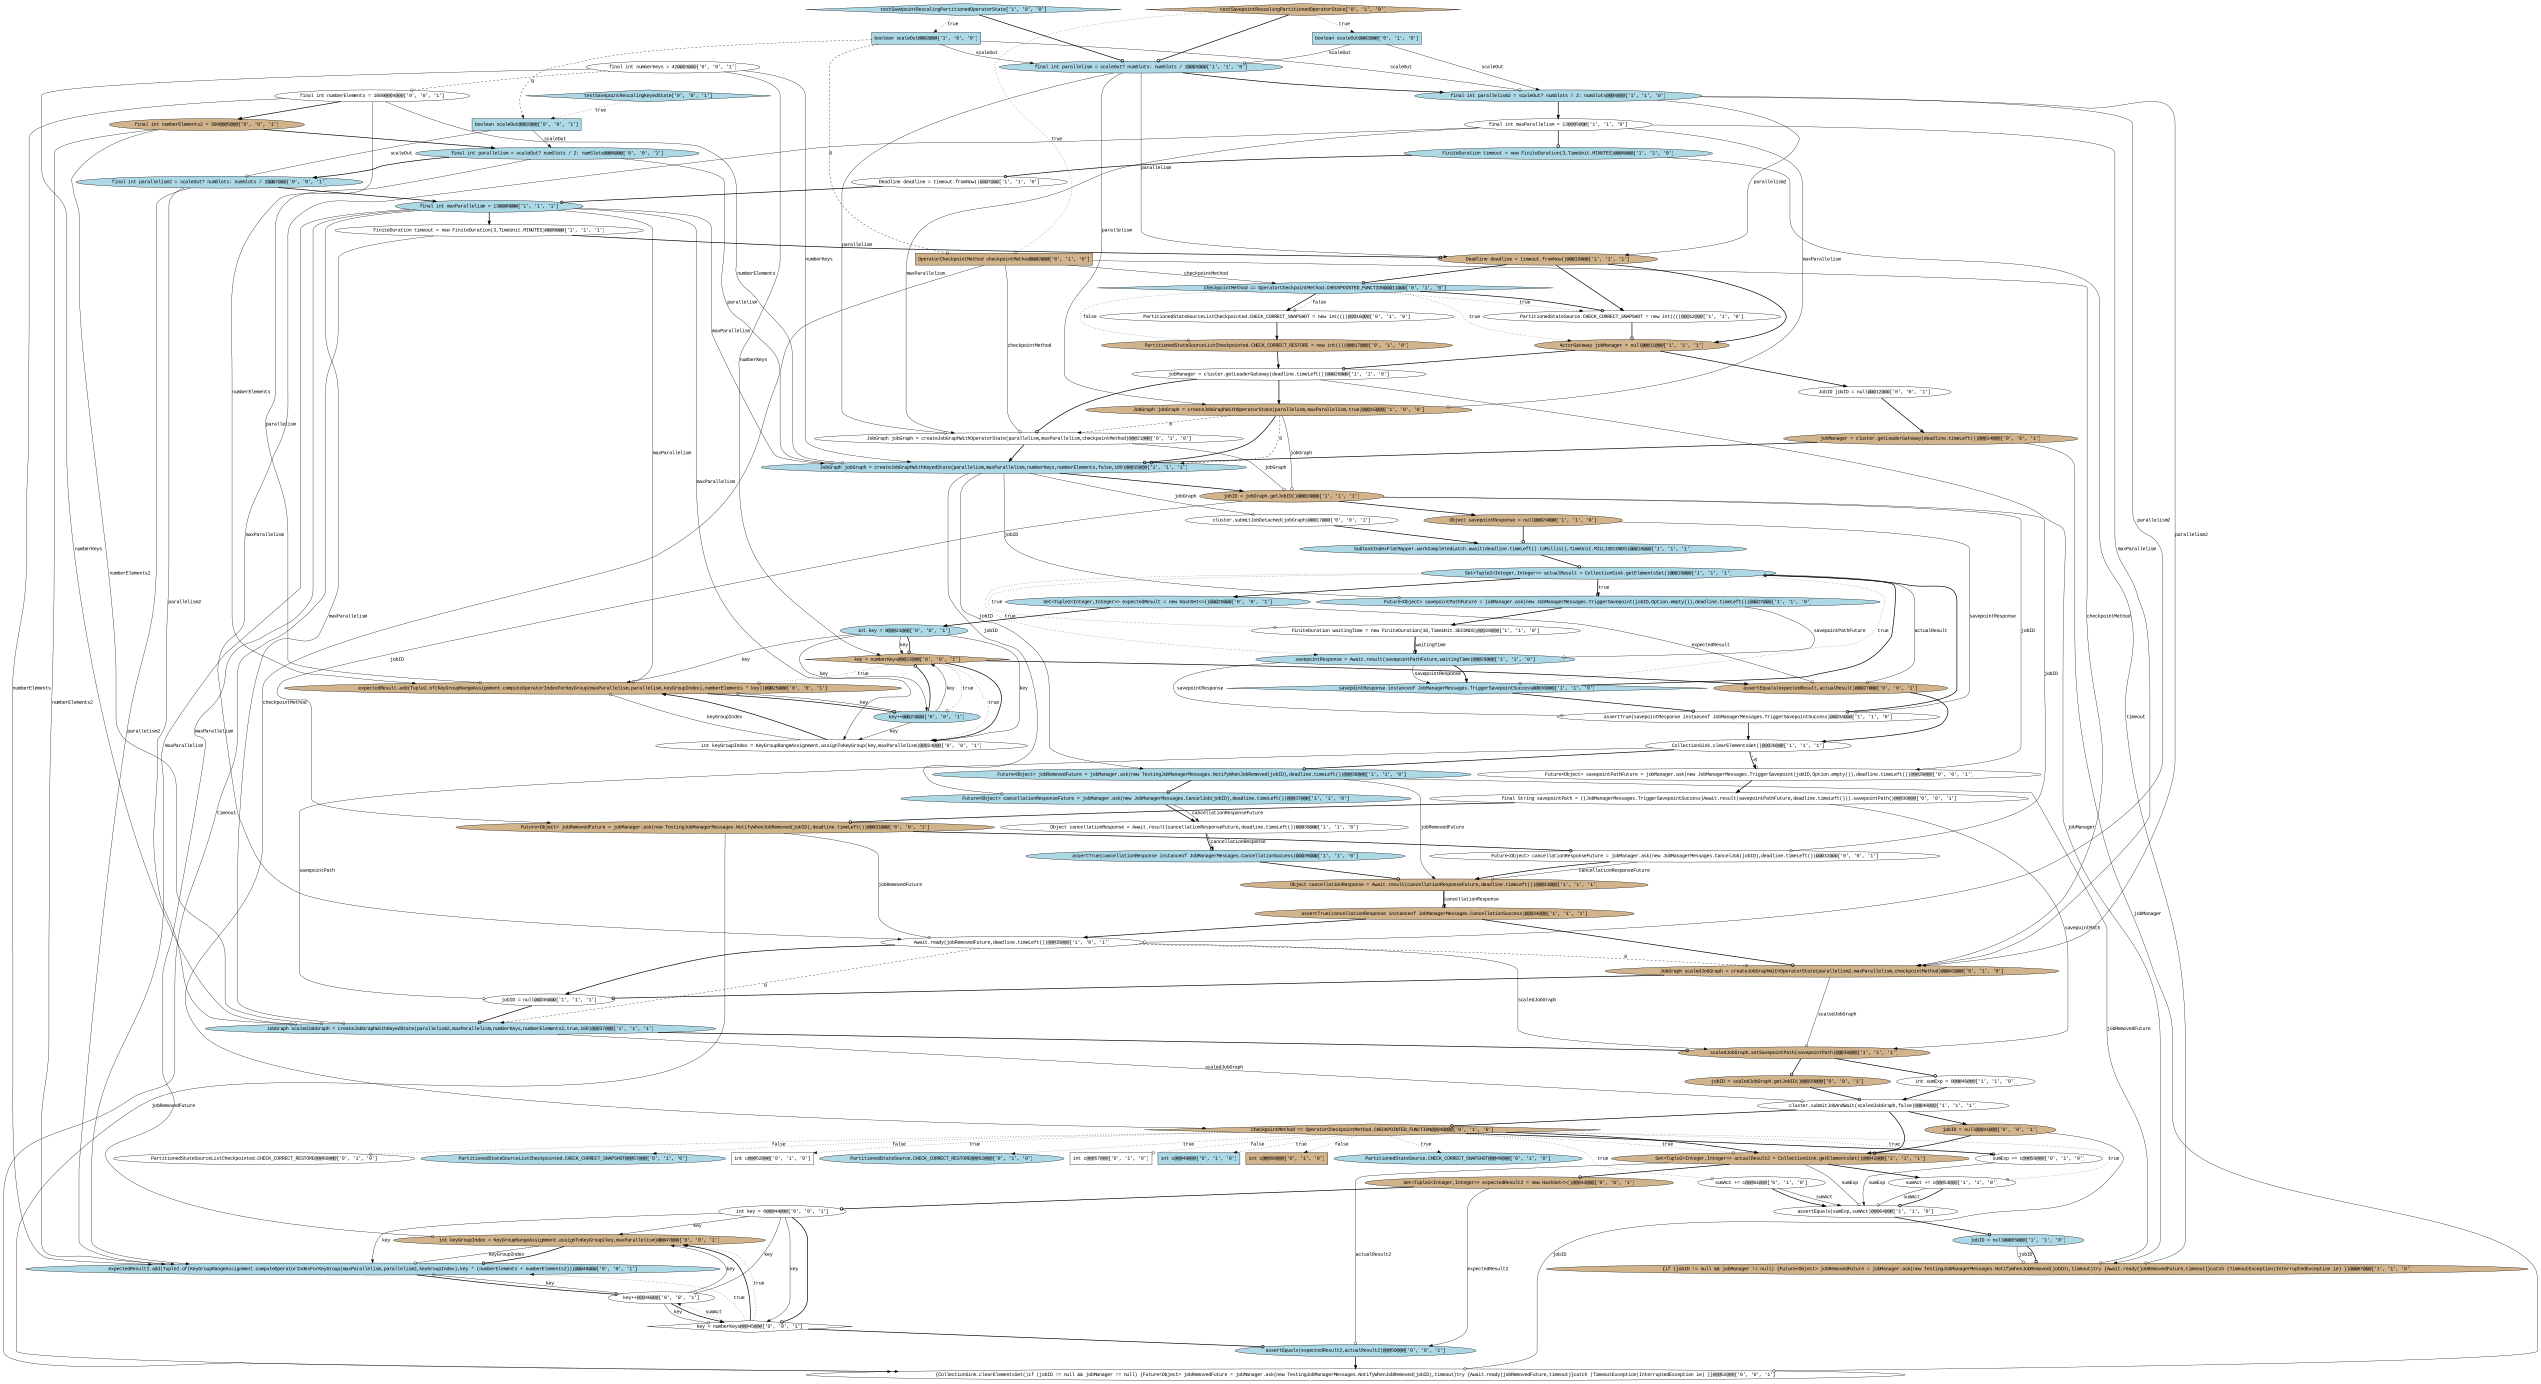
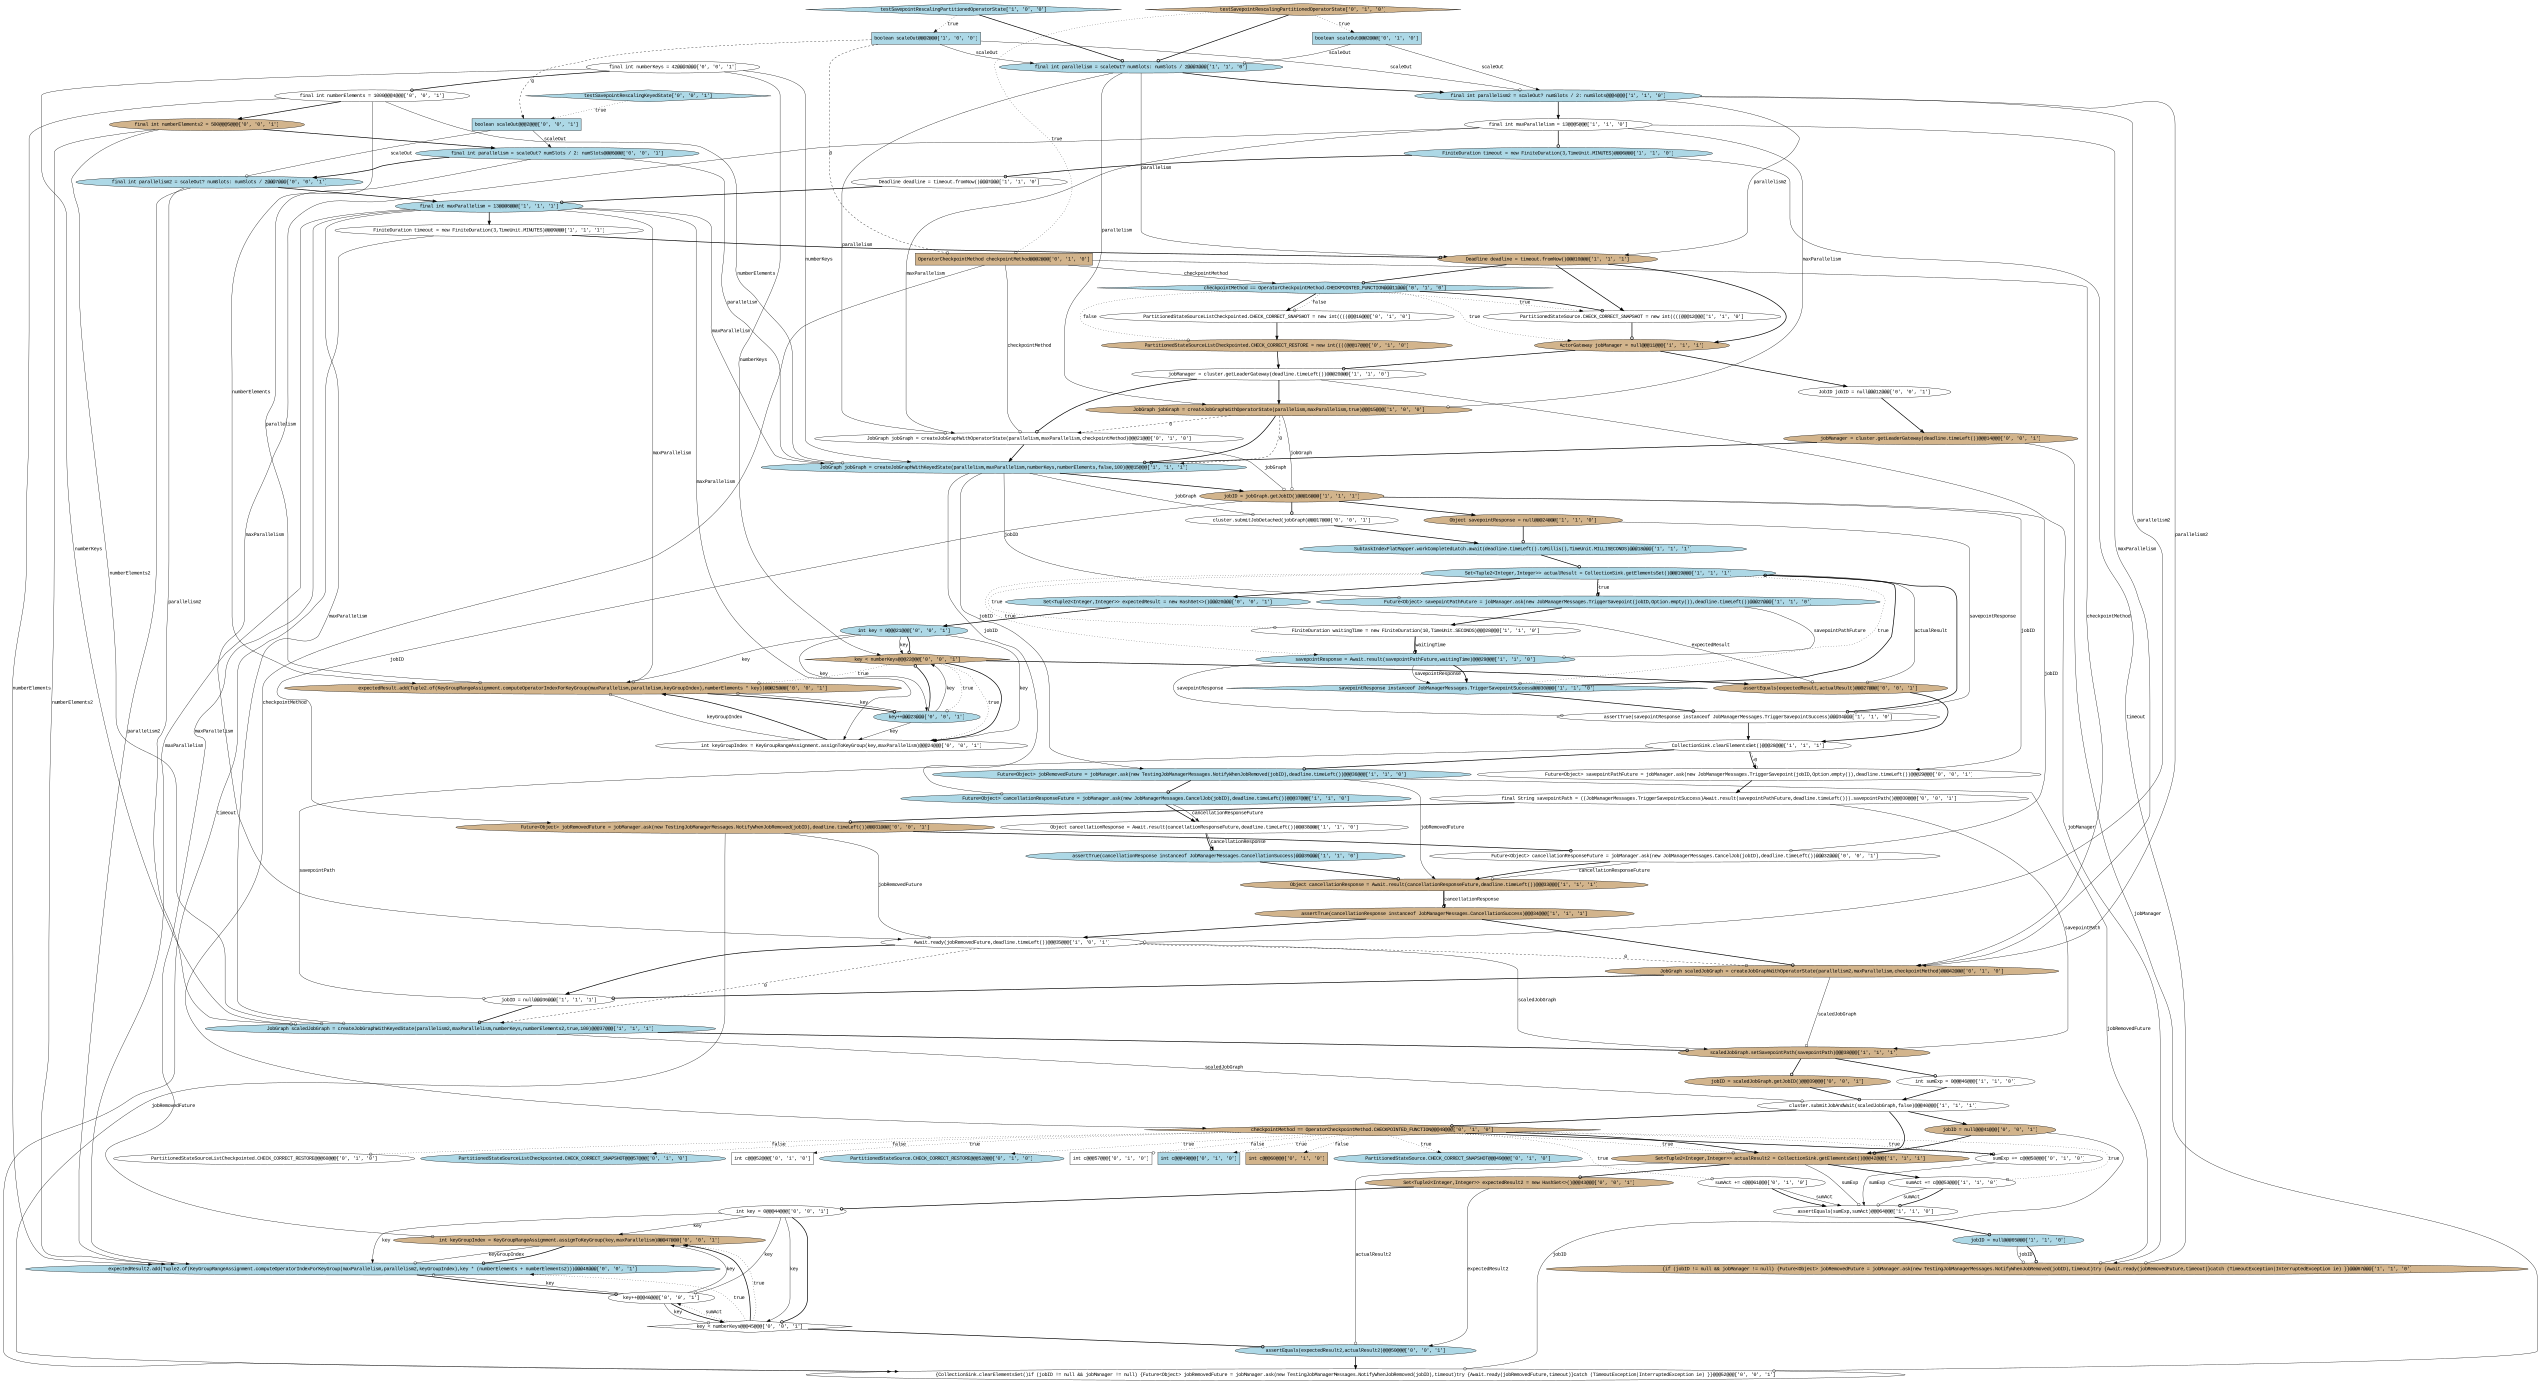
edge "final int numberKeys = 42@@@3@@@['0', '0', '1']" -> "final int numberElements = 1000@@@4@@@['0', '0', '1']": style dashed -> bold
edge "jobID = jobGraph.getJobID()@@@16@@@['1', '1', '1']" -> "cluster.submitJobDetached(jobGraph)@@@17@@@['0', '0', '1']": added
